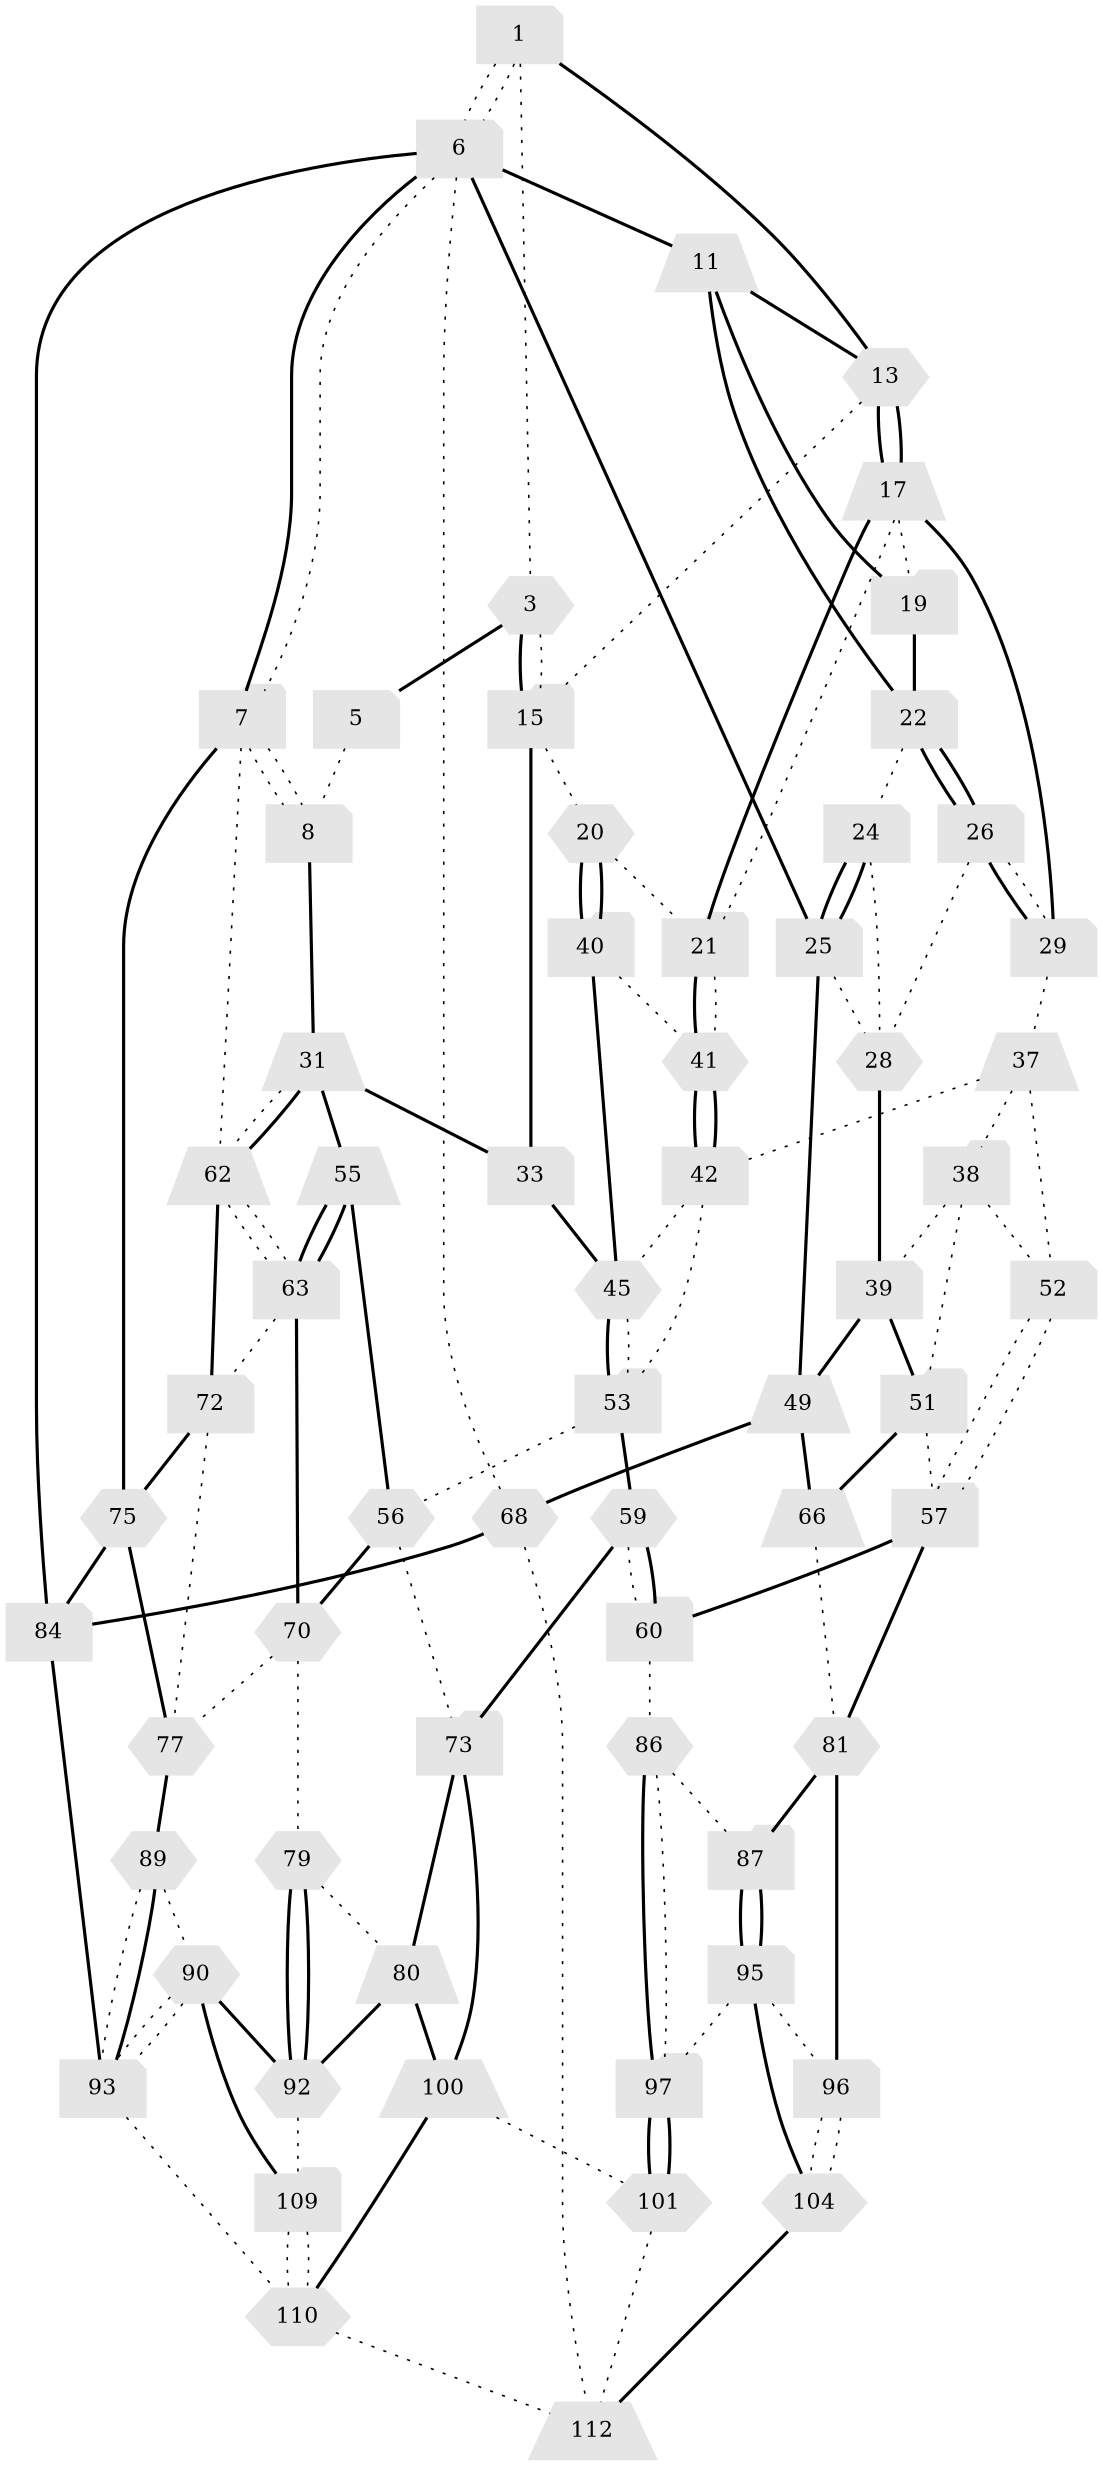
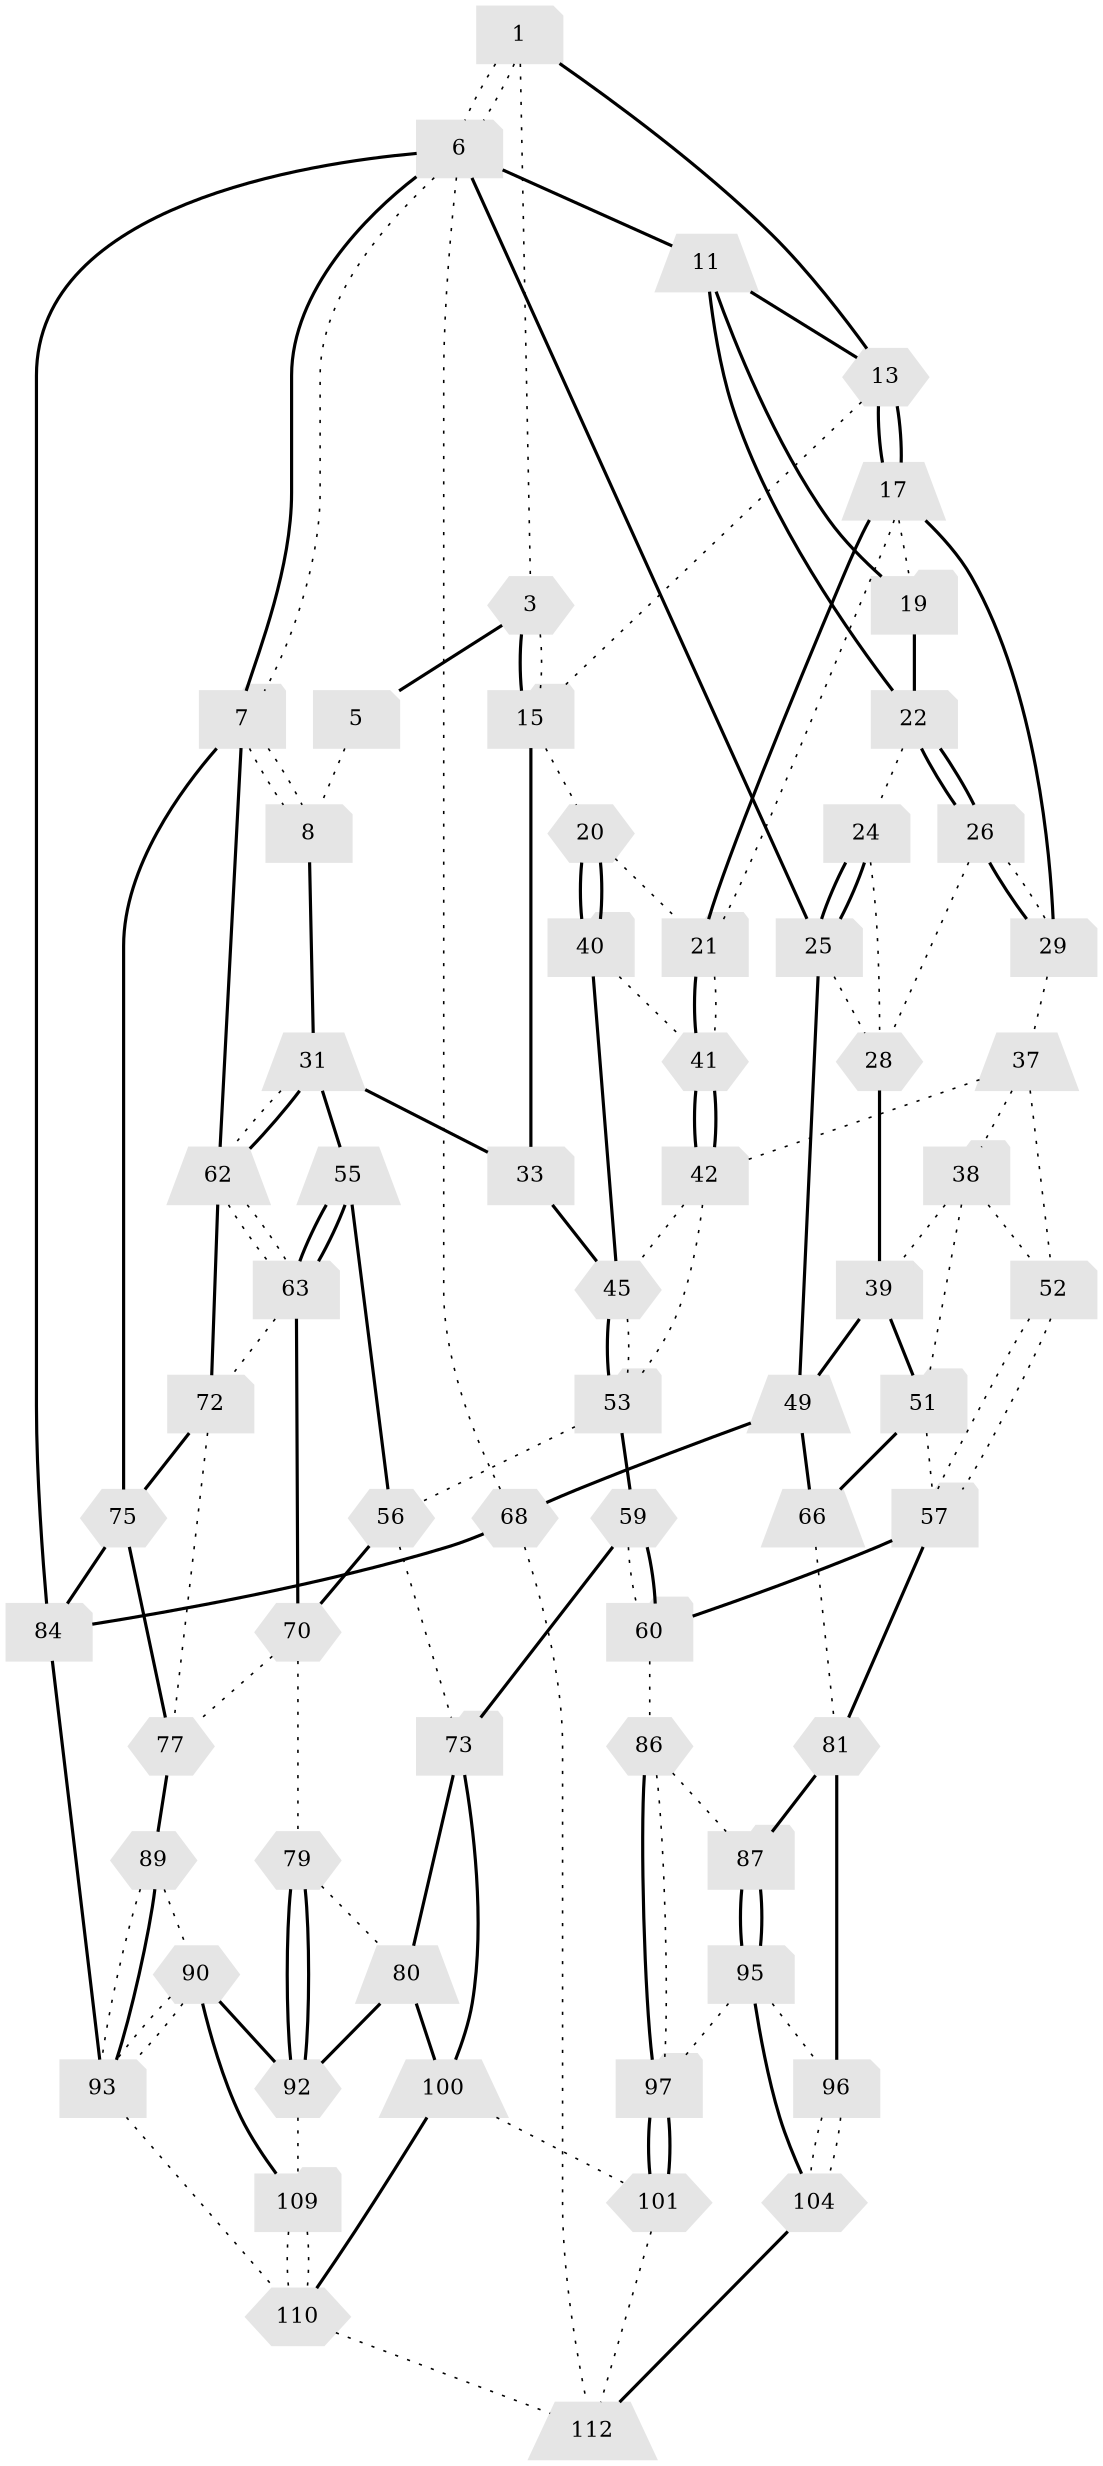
edge "7" -- "62": style dotted -> bold
